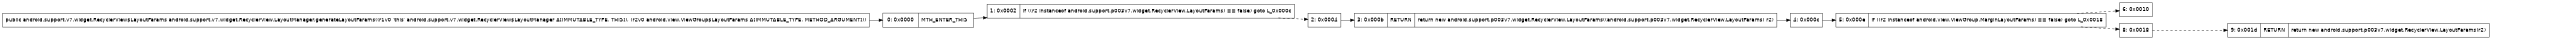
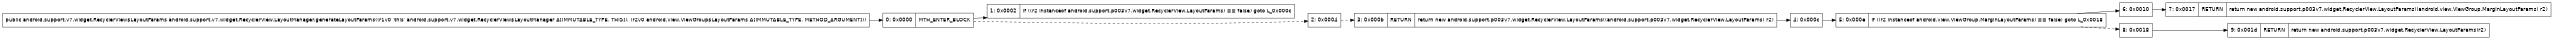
node "7: 0x0017": added
edge "5: 0x000e" -> "6: 0x0010": style dashed -> solid
edge "1: 0x0002" -> "2: 0x0004": now "0: 0x0000" -> "2: 0x0004"
node "0: 0x0000": text "MTH_ENTER_THIS" -> "MTH_ENTER_BLOCK"
edge "2: 0x0004" -> "3: 0x000b": style solid -> dashed
edge "8: 0x0018" -> "9: 0x001d": style dashed -> solid
